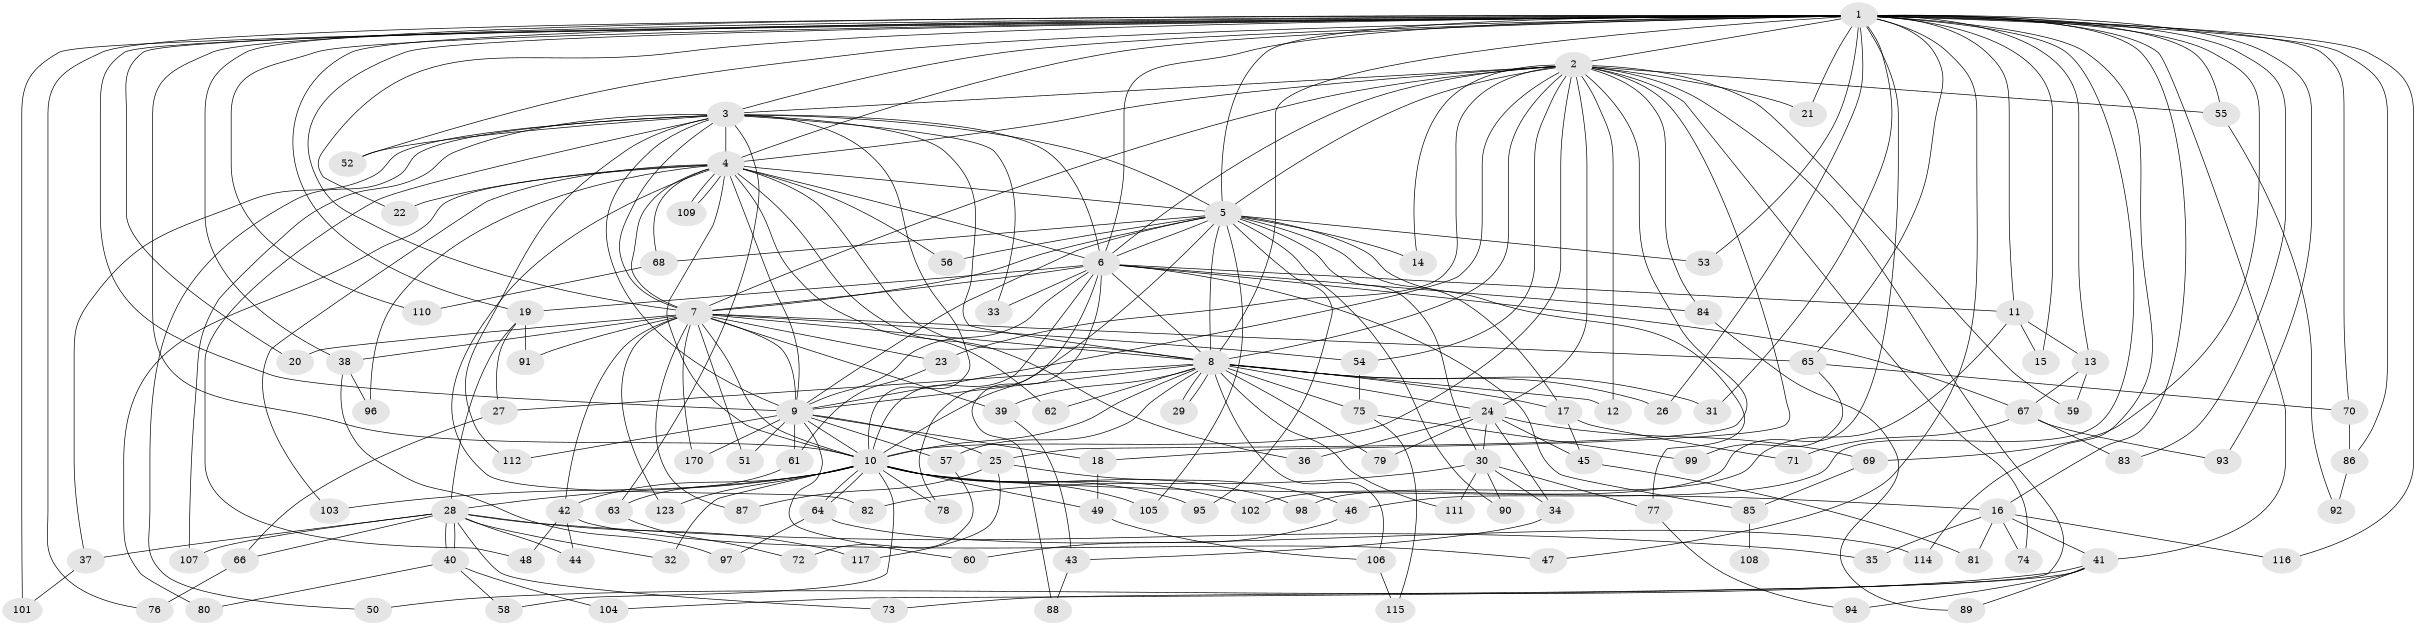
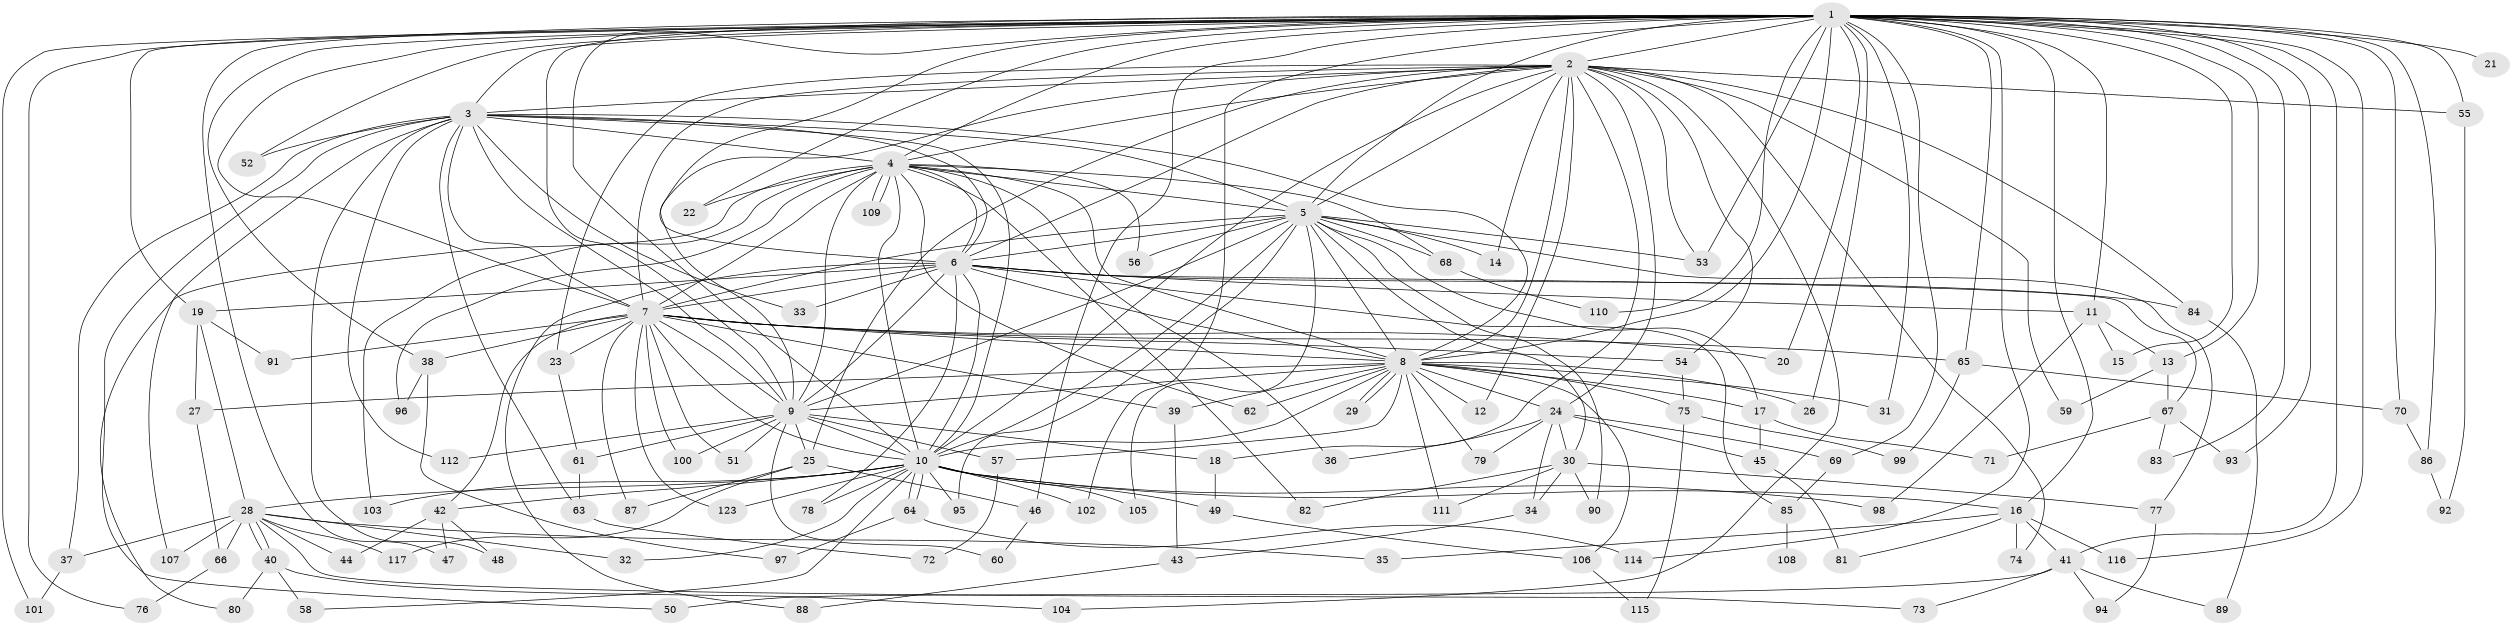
edge "2" -- "21": now "2" -- "53"
node "170": label "170" -> "100"
